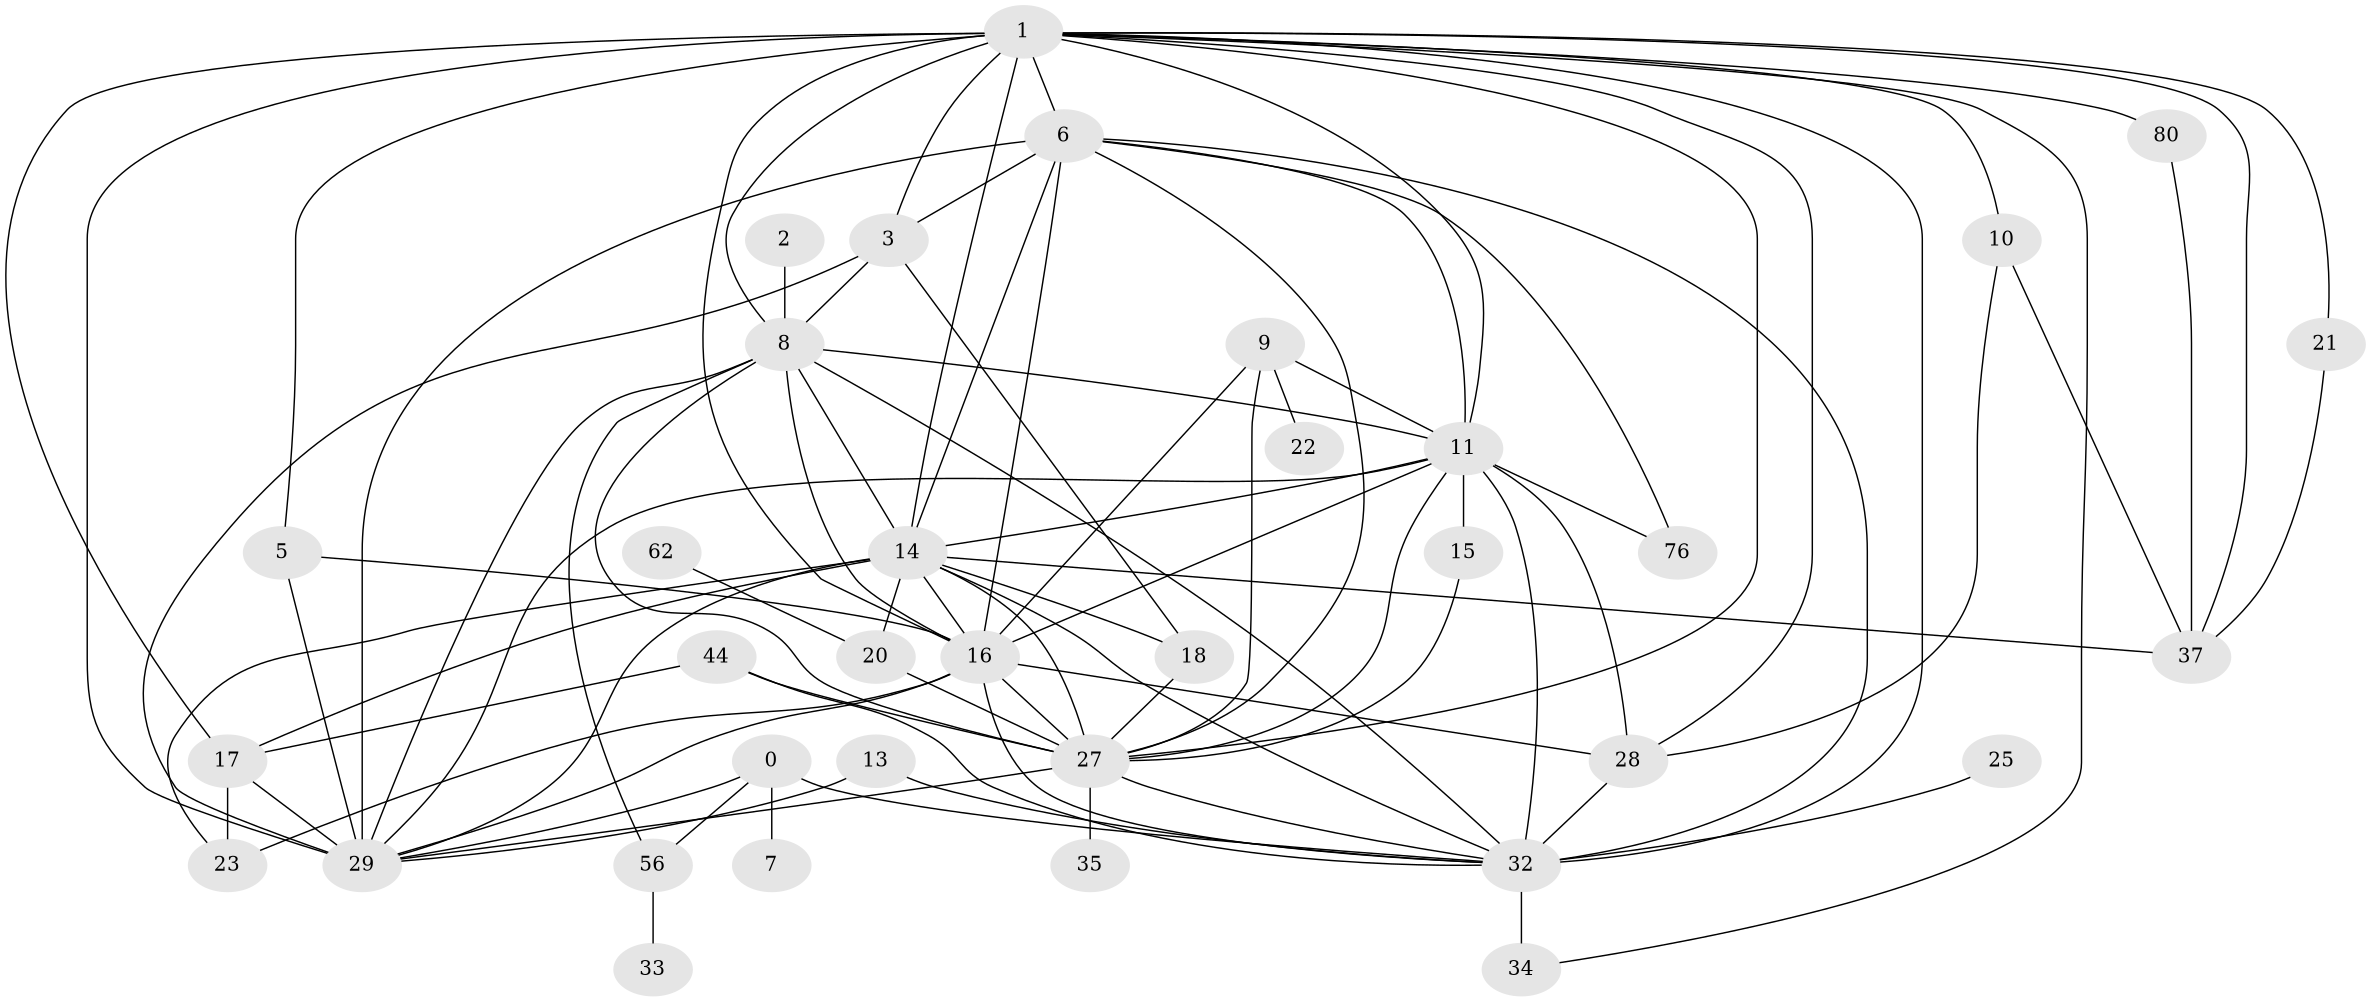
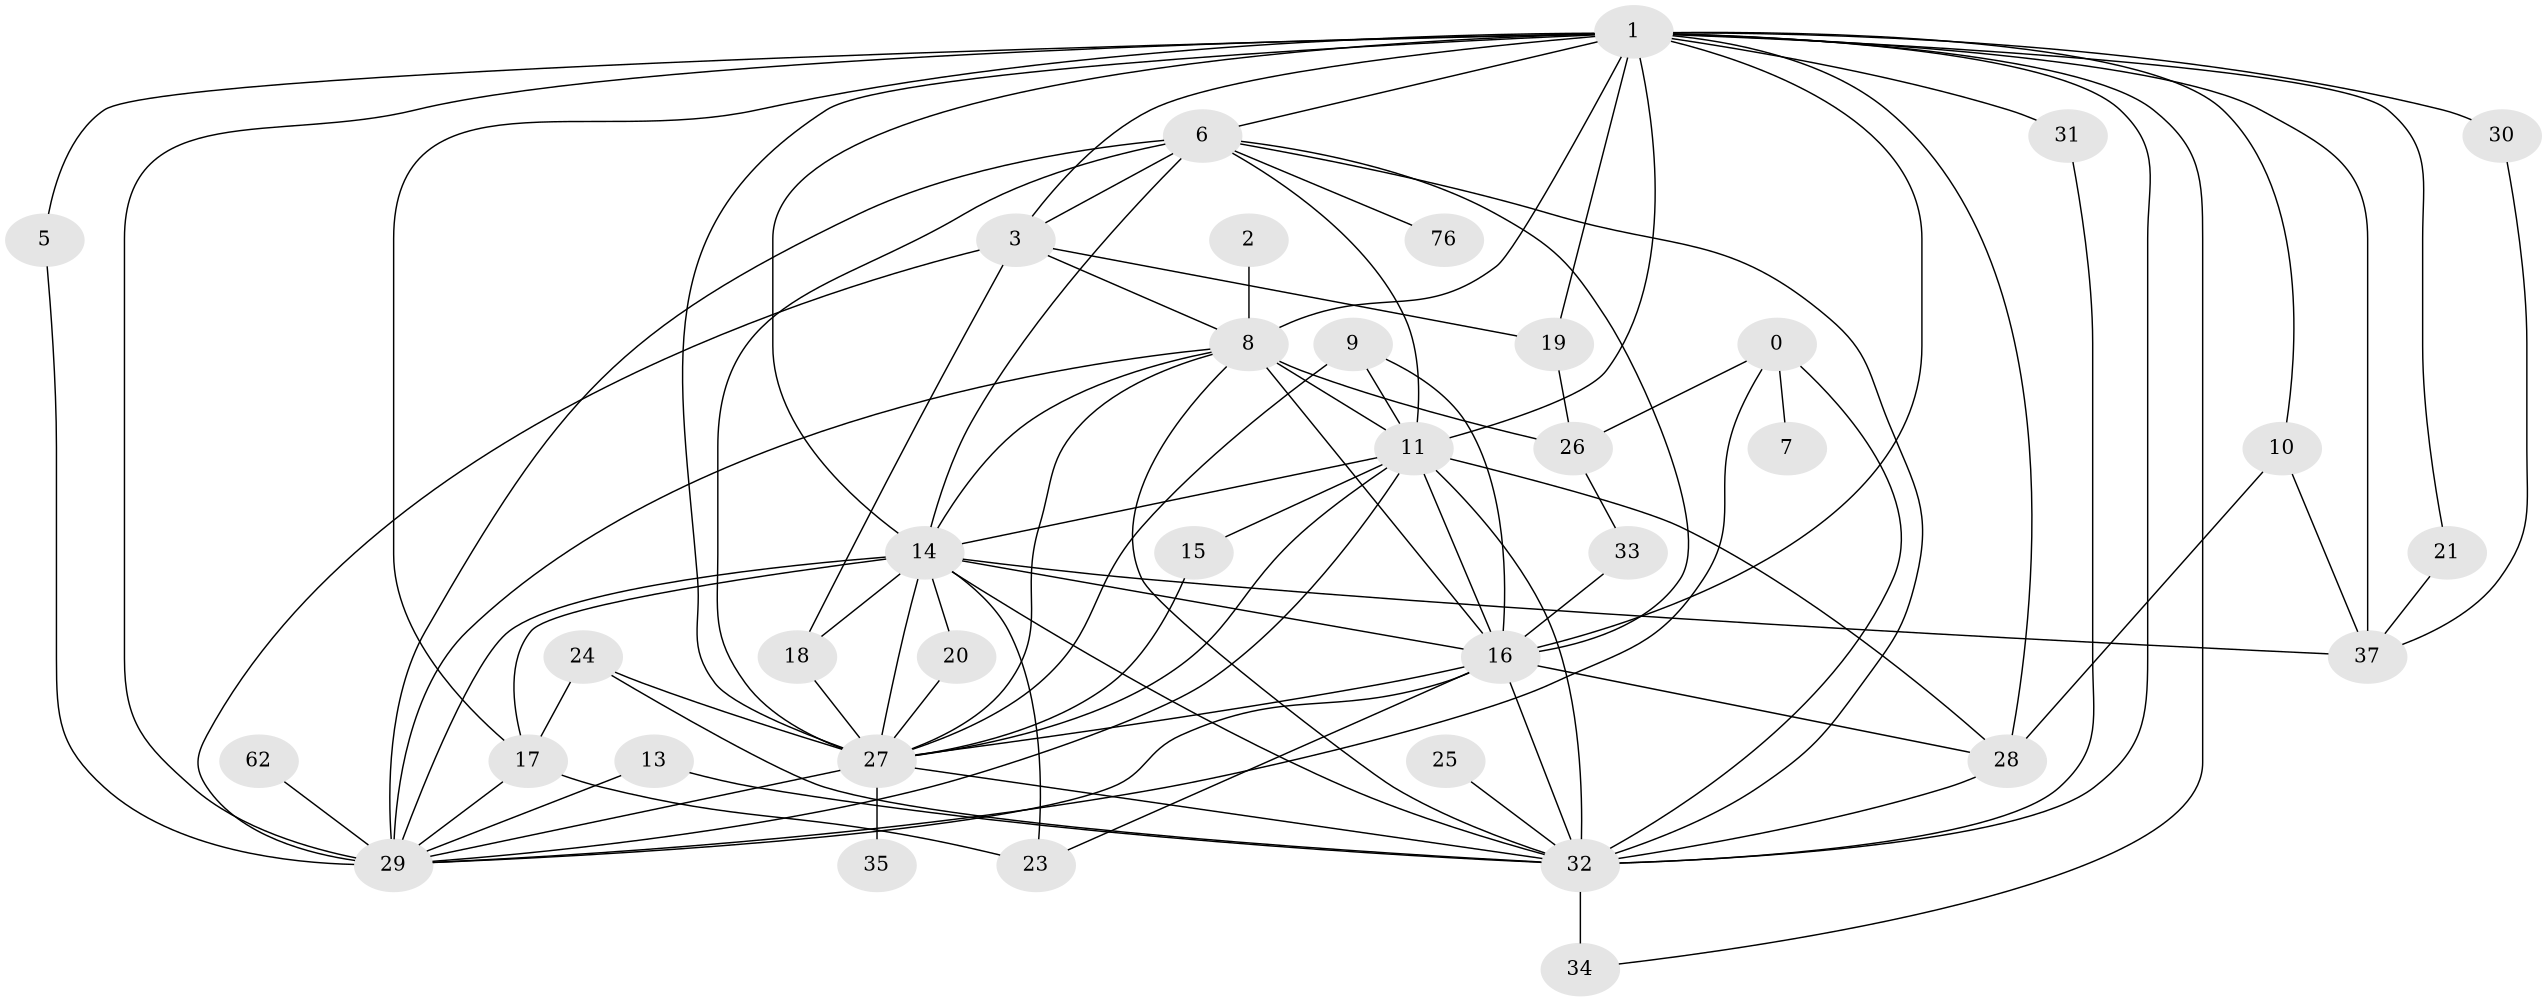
node "31": added
node "80": label "80" -> "30"
node "19": added
node "22": removed
edge "11" -- "76": removed
edge "5" -- "16": now "33" -- "16"
edge "62" -- "20": now "62" -- "29"
node "44": label "44" -> "24"
node "56": label "56" -> "26"
